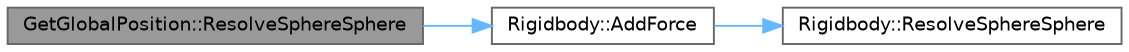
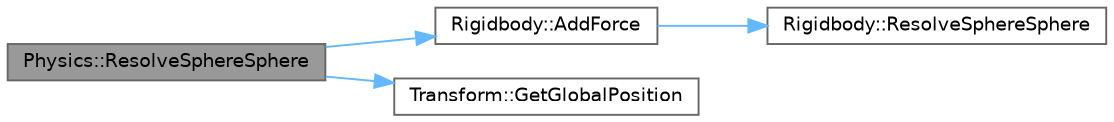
node "GetGlobalPosition::ResolveSphereSphere": label "GetGlobalPosition::ResolveSphereSphere" -> "Physics::ResolveSphereSphere"
node "Transform::GetGlobalPosition": added
